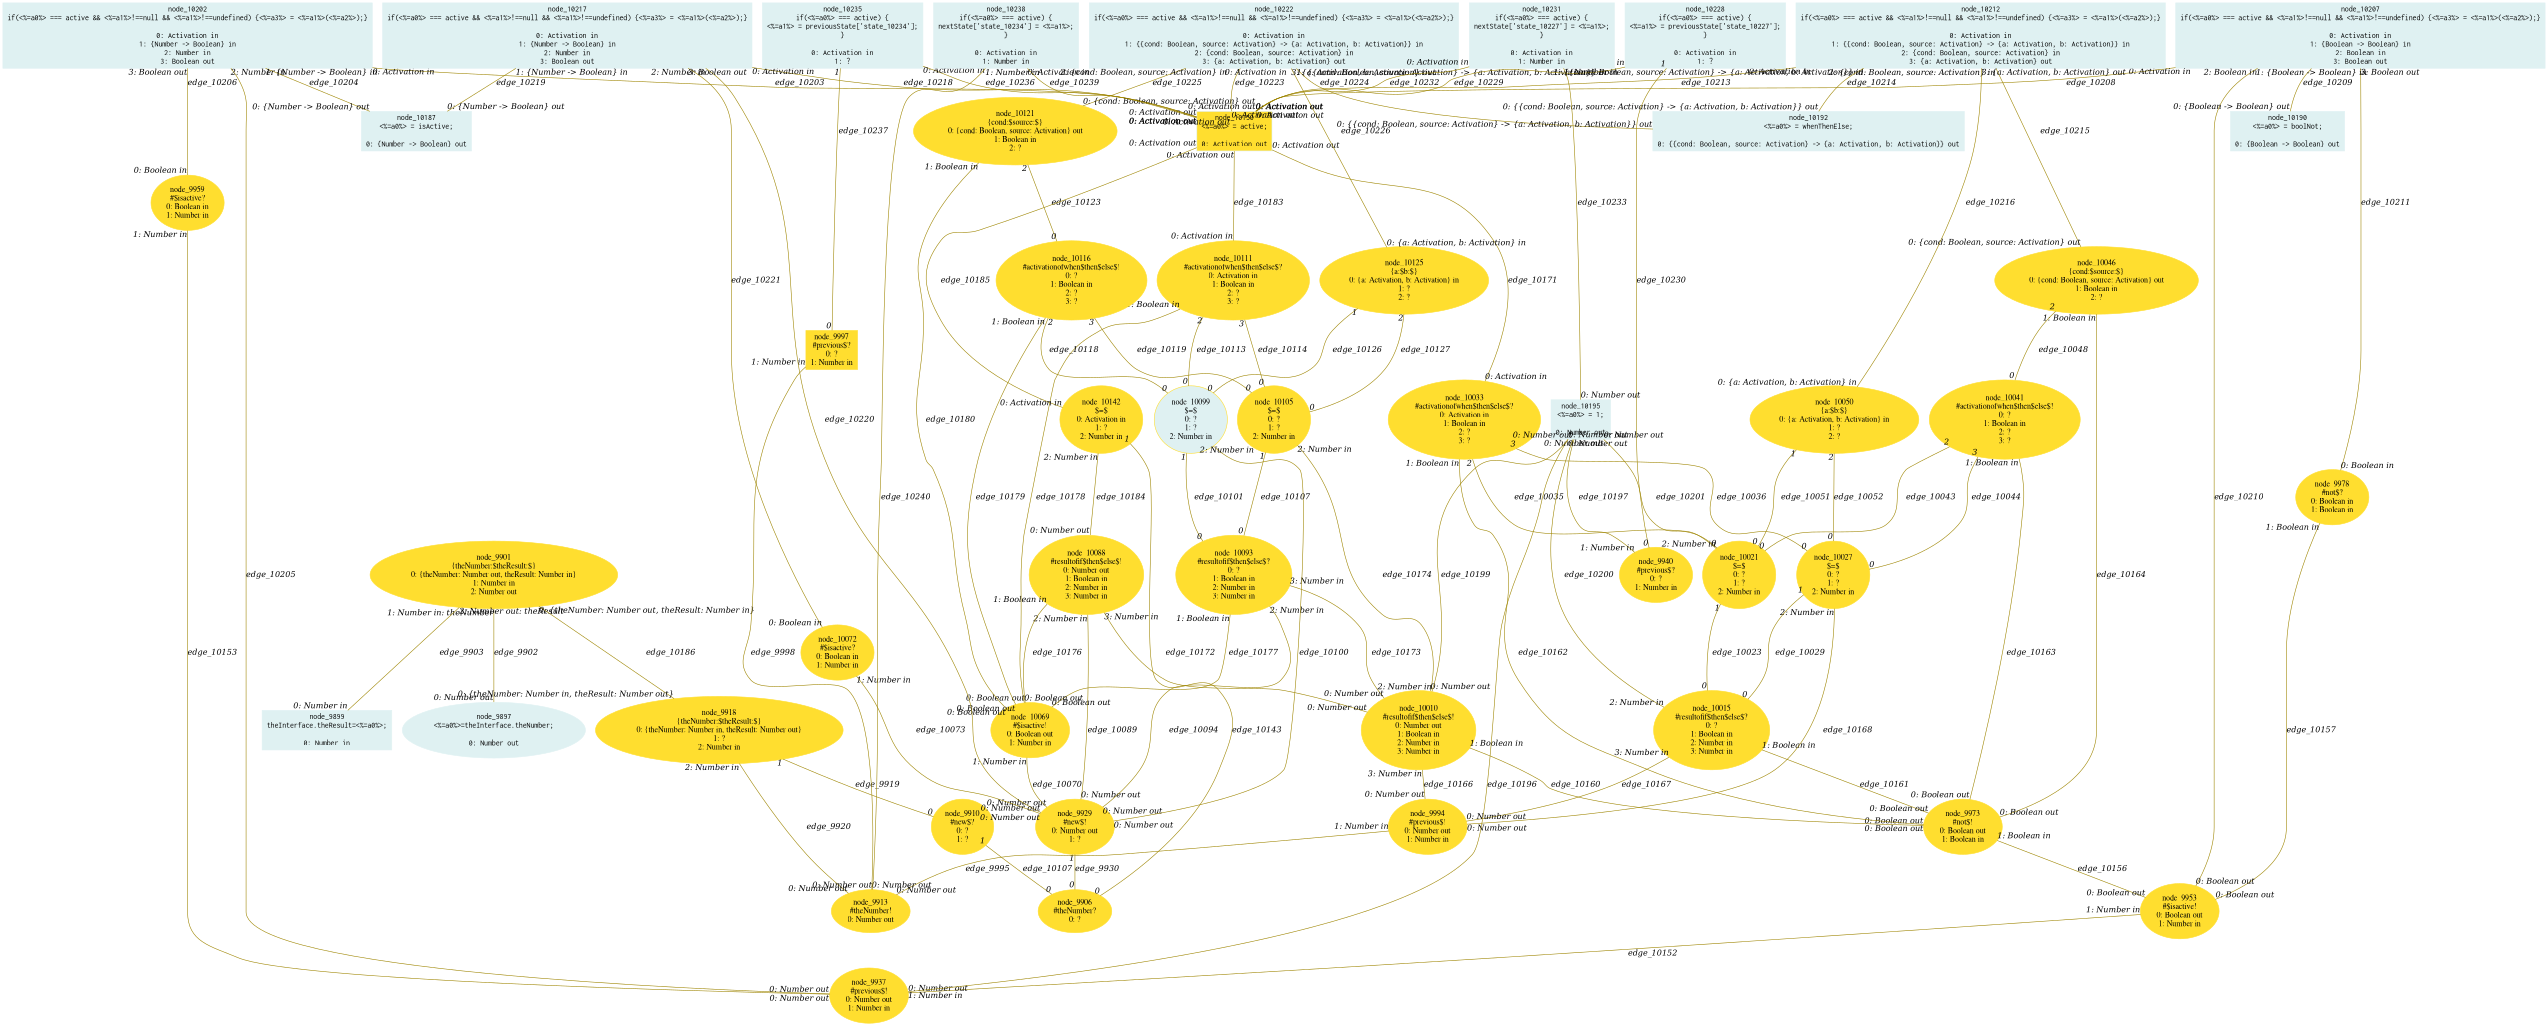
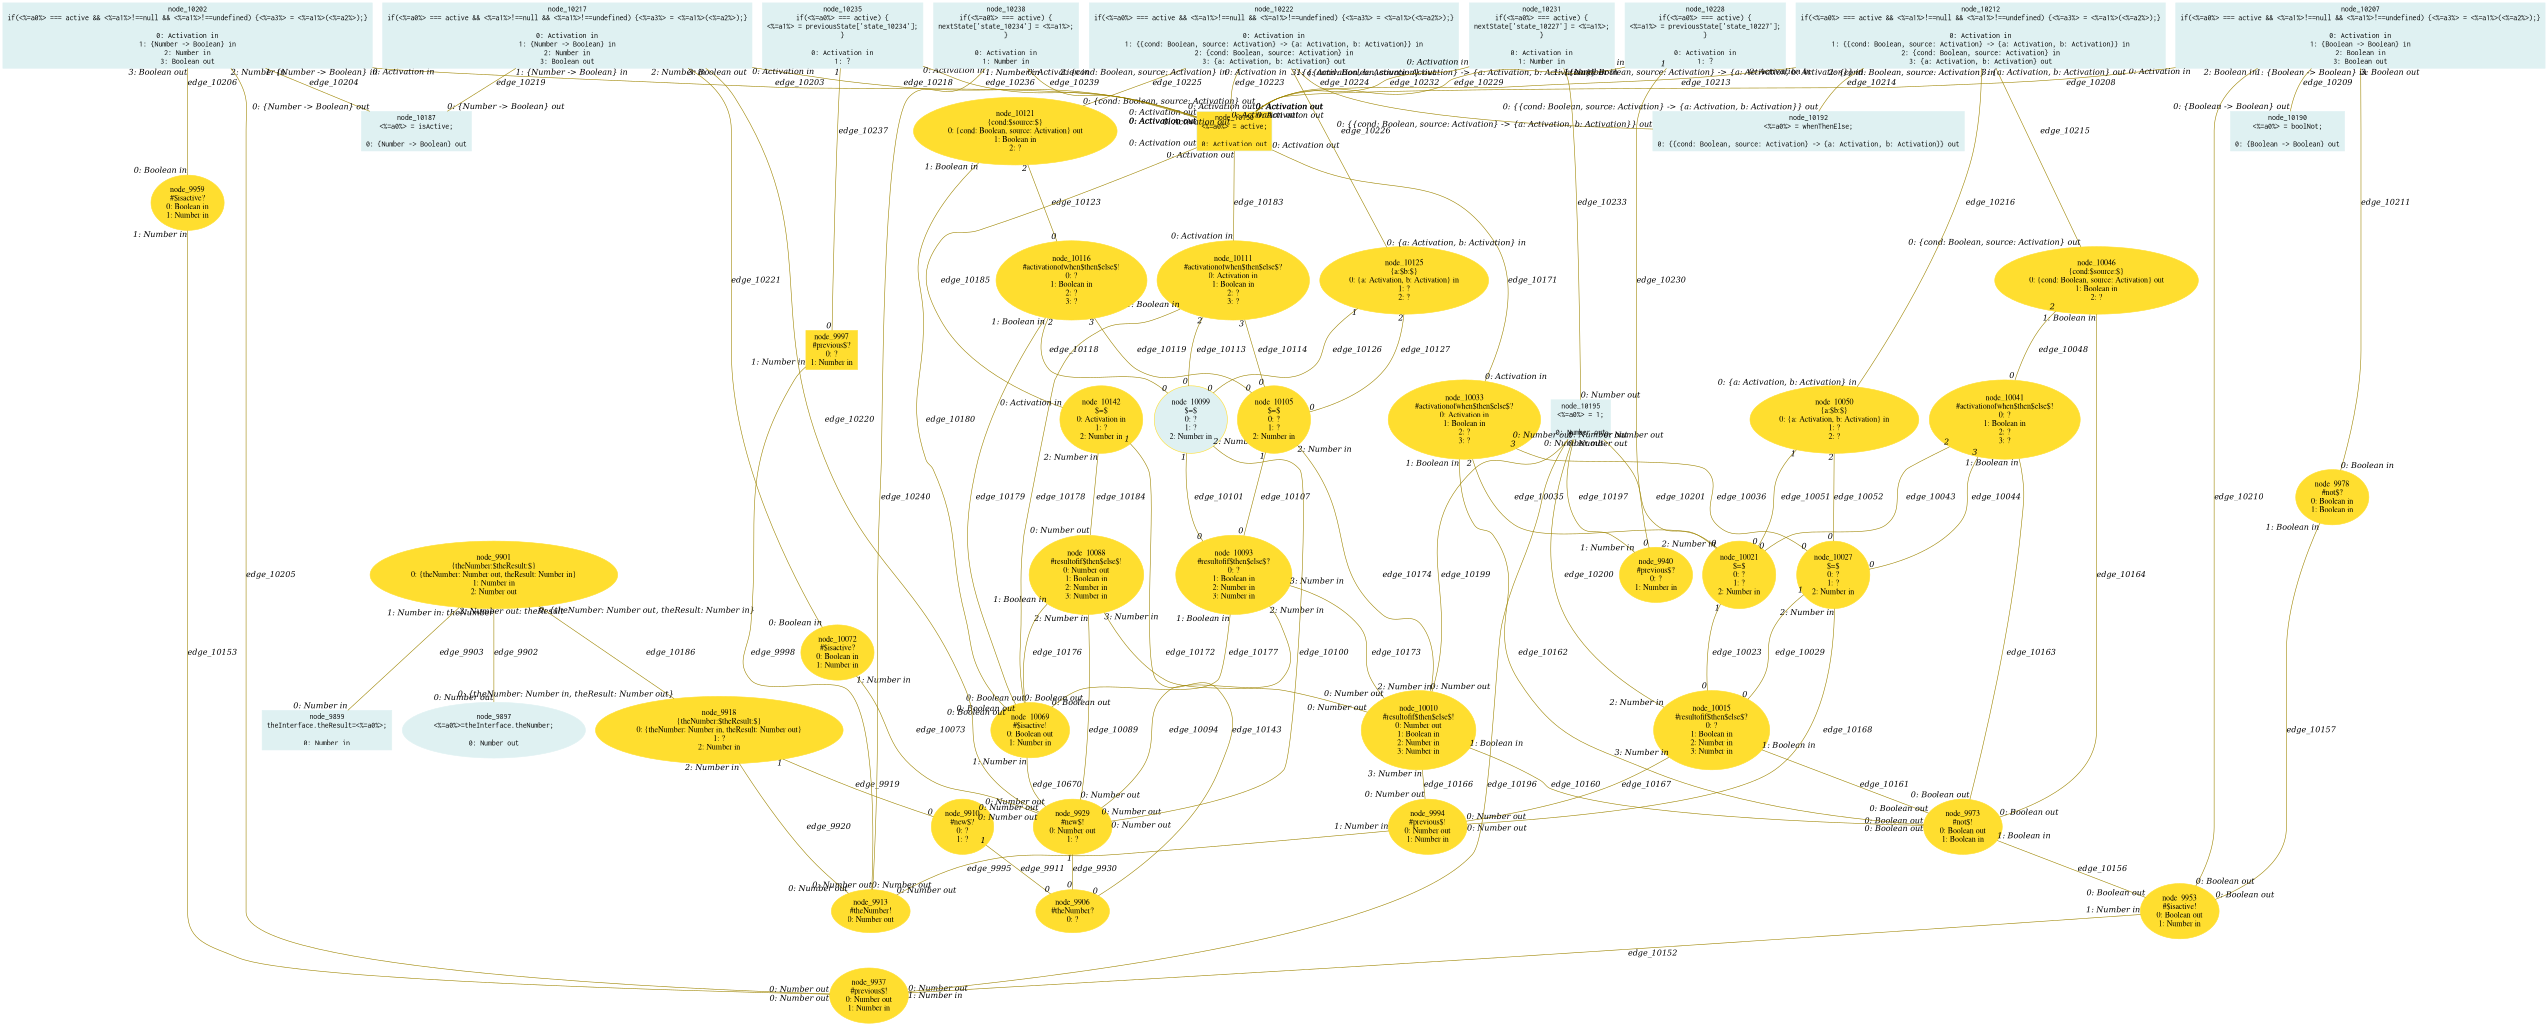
edge "node_10069 #$isactive! 0: Boolean out 1: Number in" -- "node_9929 #new$! 0: Number out 1: ?": label "edge_10070" -> "edge_10670"
edge "node_9910 #new$? 0: ? 1: ?" -- "node_9906 #theNumber? 0: ?": label "edge_10107" -> "edge_9911"
